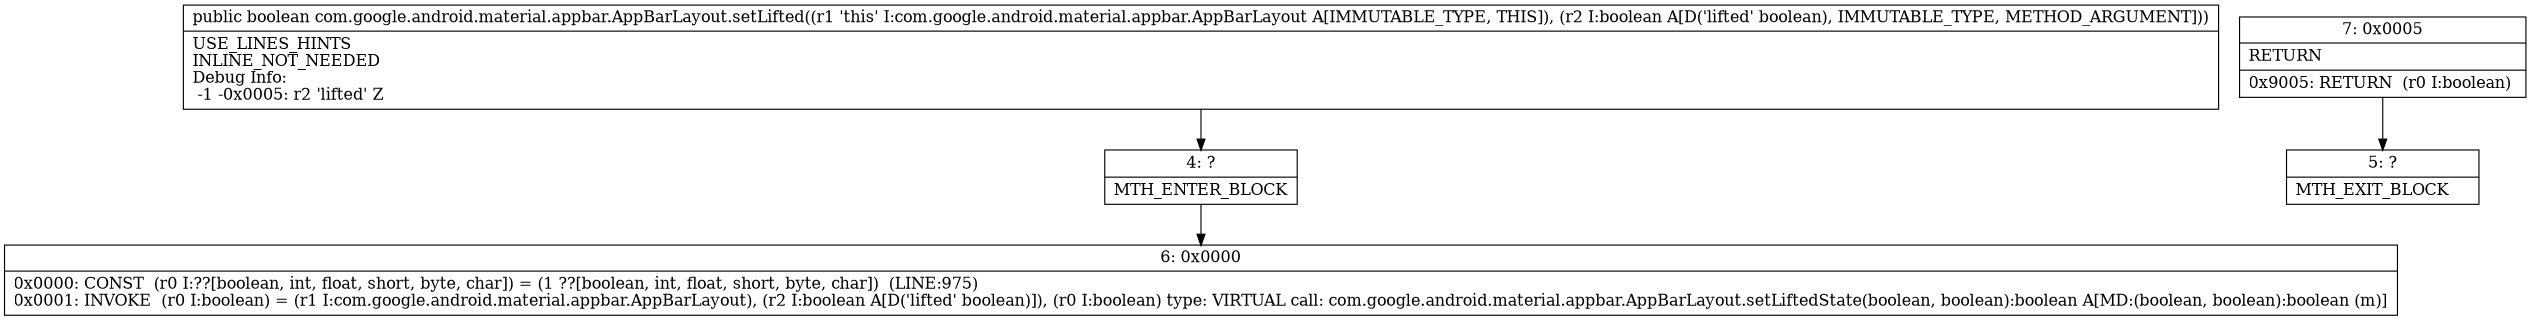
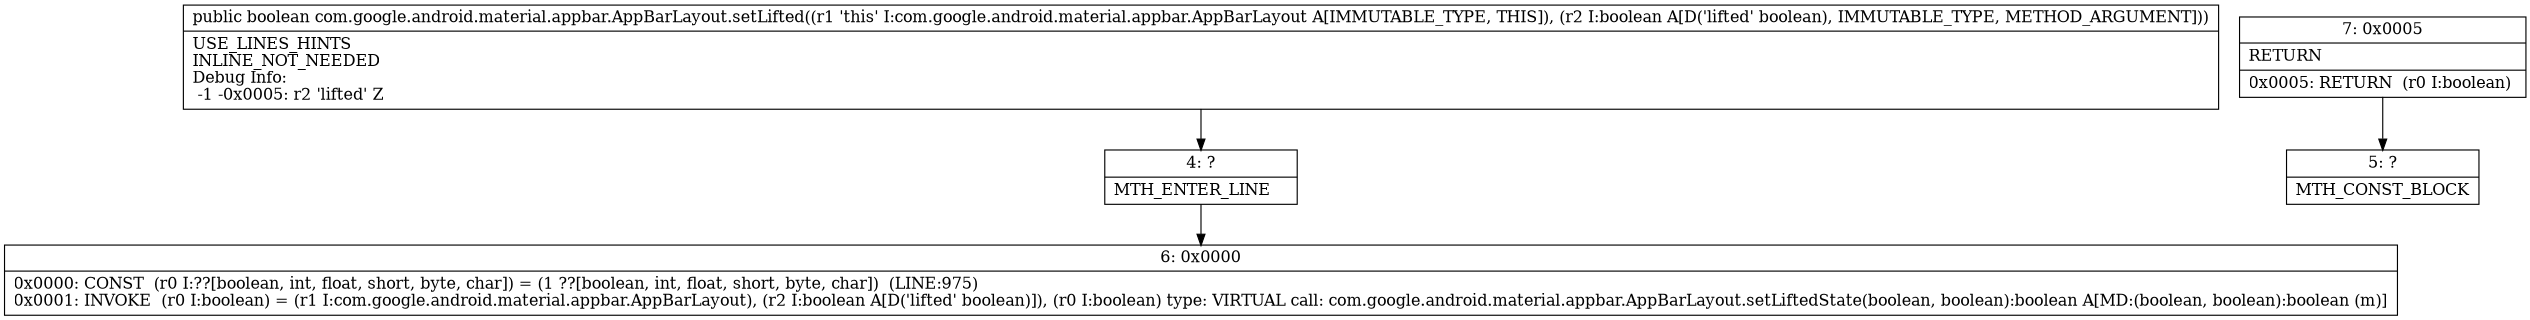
node "7: 0x0005": text "0x9005: RETURN  (r0 I:boolean)" -> "0x0005: RETURN  (r0 I:boolean)"
node "4: ?": text "MTH_ENTER_BLOCK" -> "MTH_ENTER_LINE"
node "5: ?": text "MTH_EXIT_BLOCK" -> "MTH_CONST_BLOCK"
